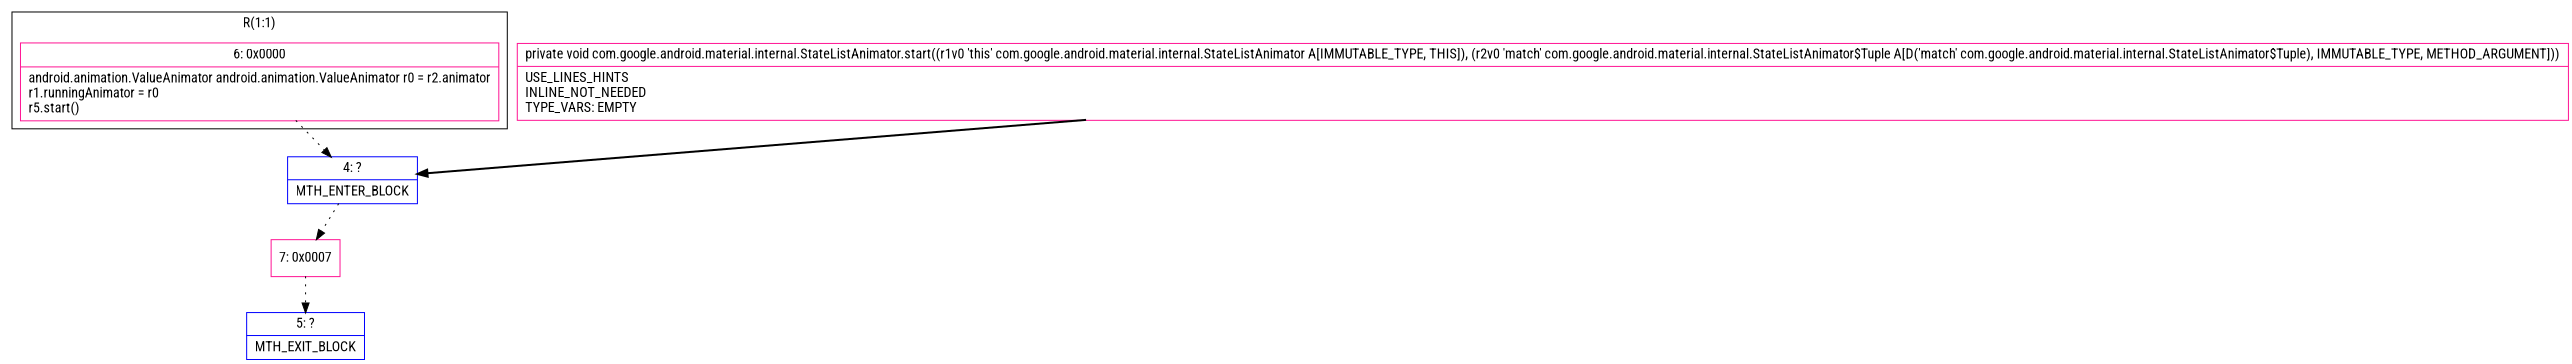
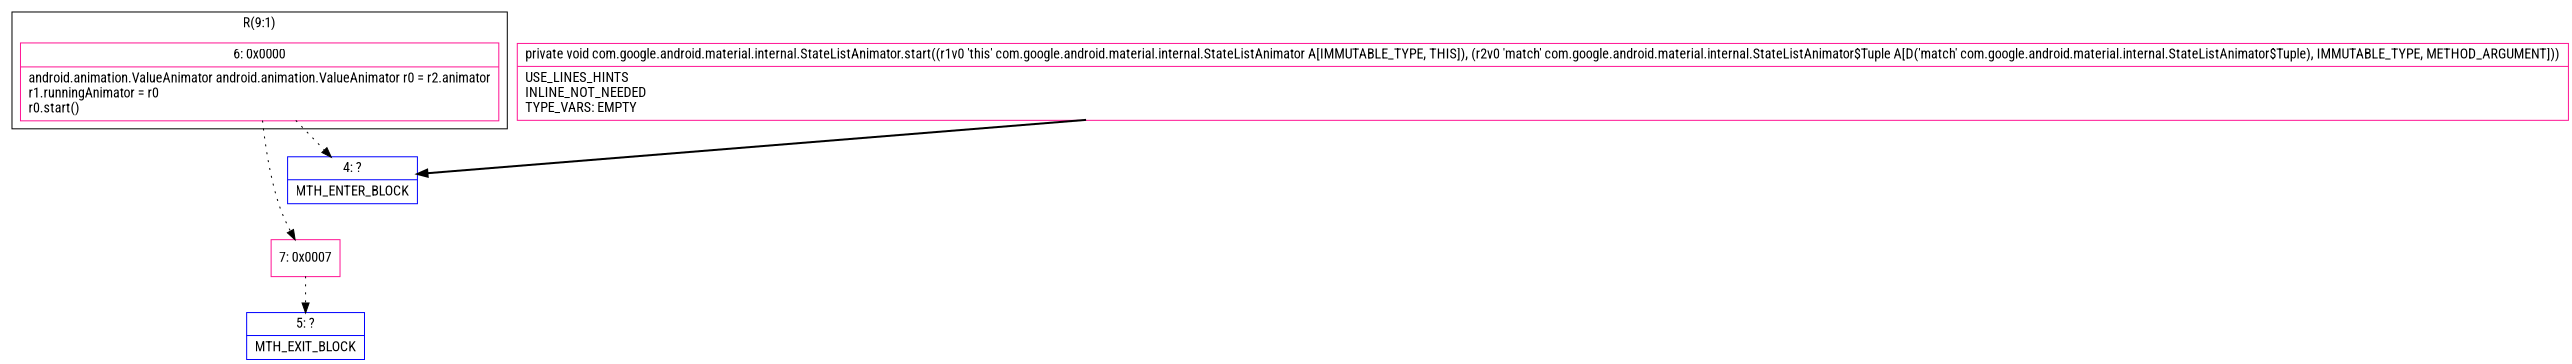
cluster "R(1:1)": label "R(1:1)" -> "R(9:1)"
node "6: 0x0000": text "r5.start()" -> "r0.start()"
edge "4: ?" -> "7: 0x0007": now "6: 0x0000" -> "7: 0x0007"
